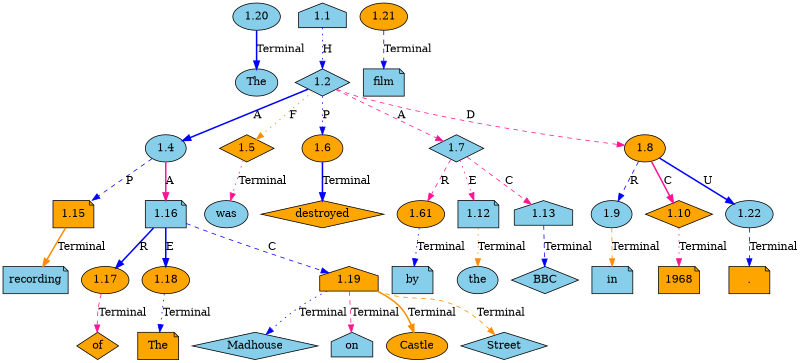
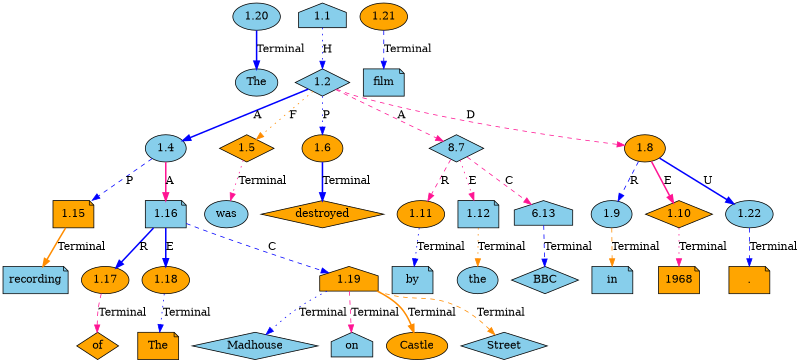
node "1.7": label "1.7" -> "8.7"
edge "1.8" -> "1.10": label "C" -> "E"
node "1.61": label "1.61" -> "1.11"
node "1.13": label "1.13" -> "6.13"
